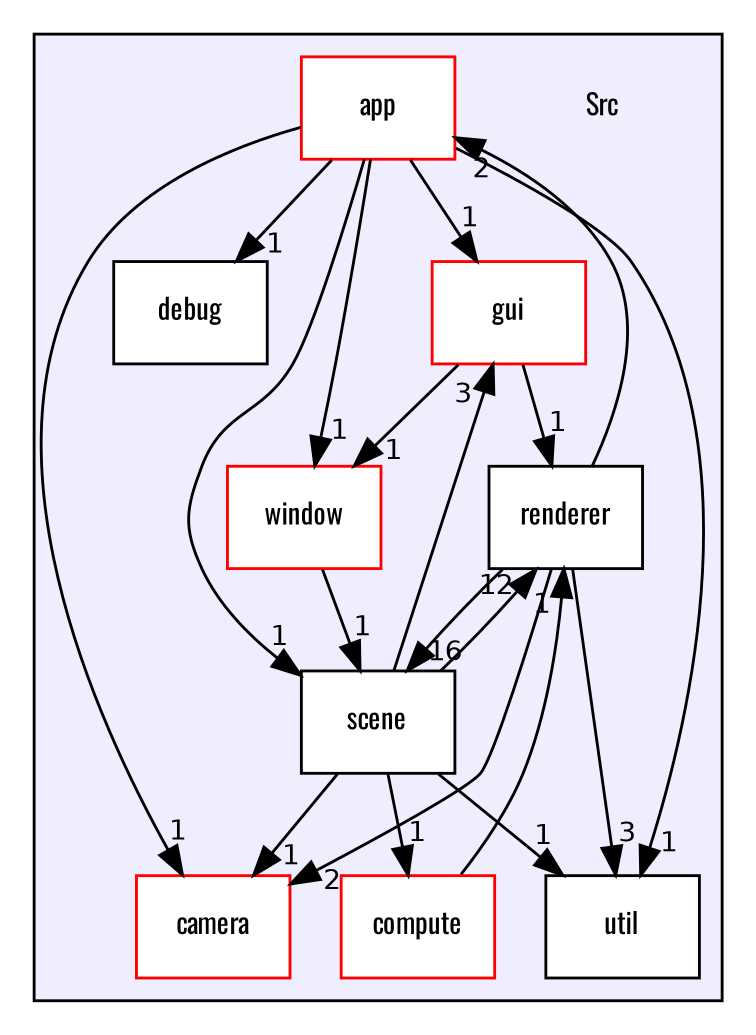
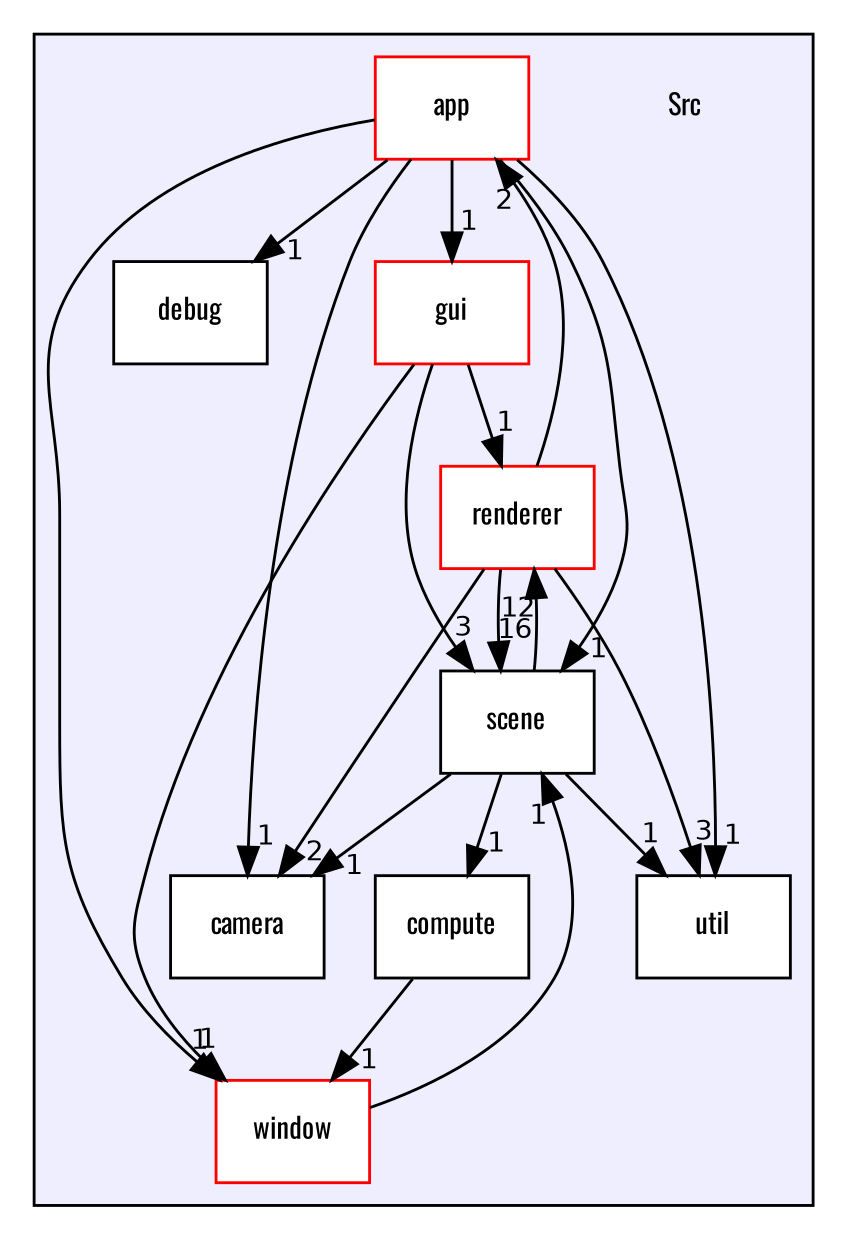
node "renderer": color black -> red
edge "scene" -> "gui": reversed
edge "compute" -> "renderer": now "compute" -> "window"
node "camera": color red -> black
node "compute": color red -> black
